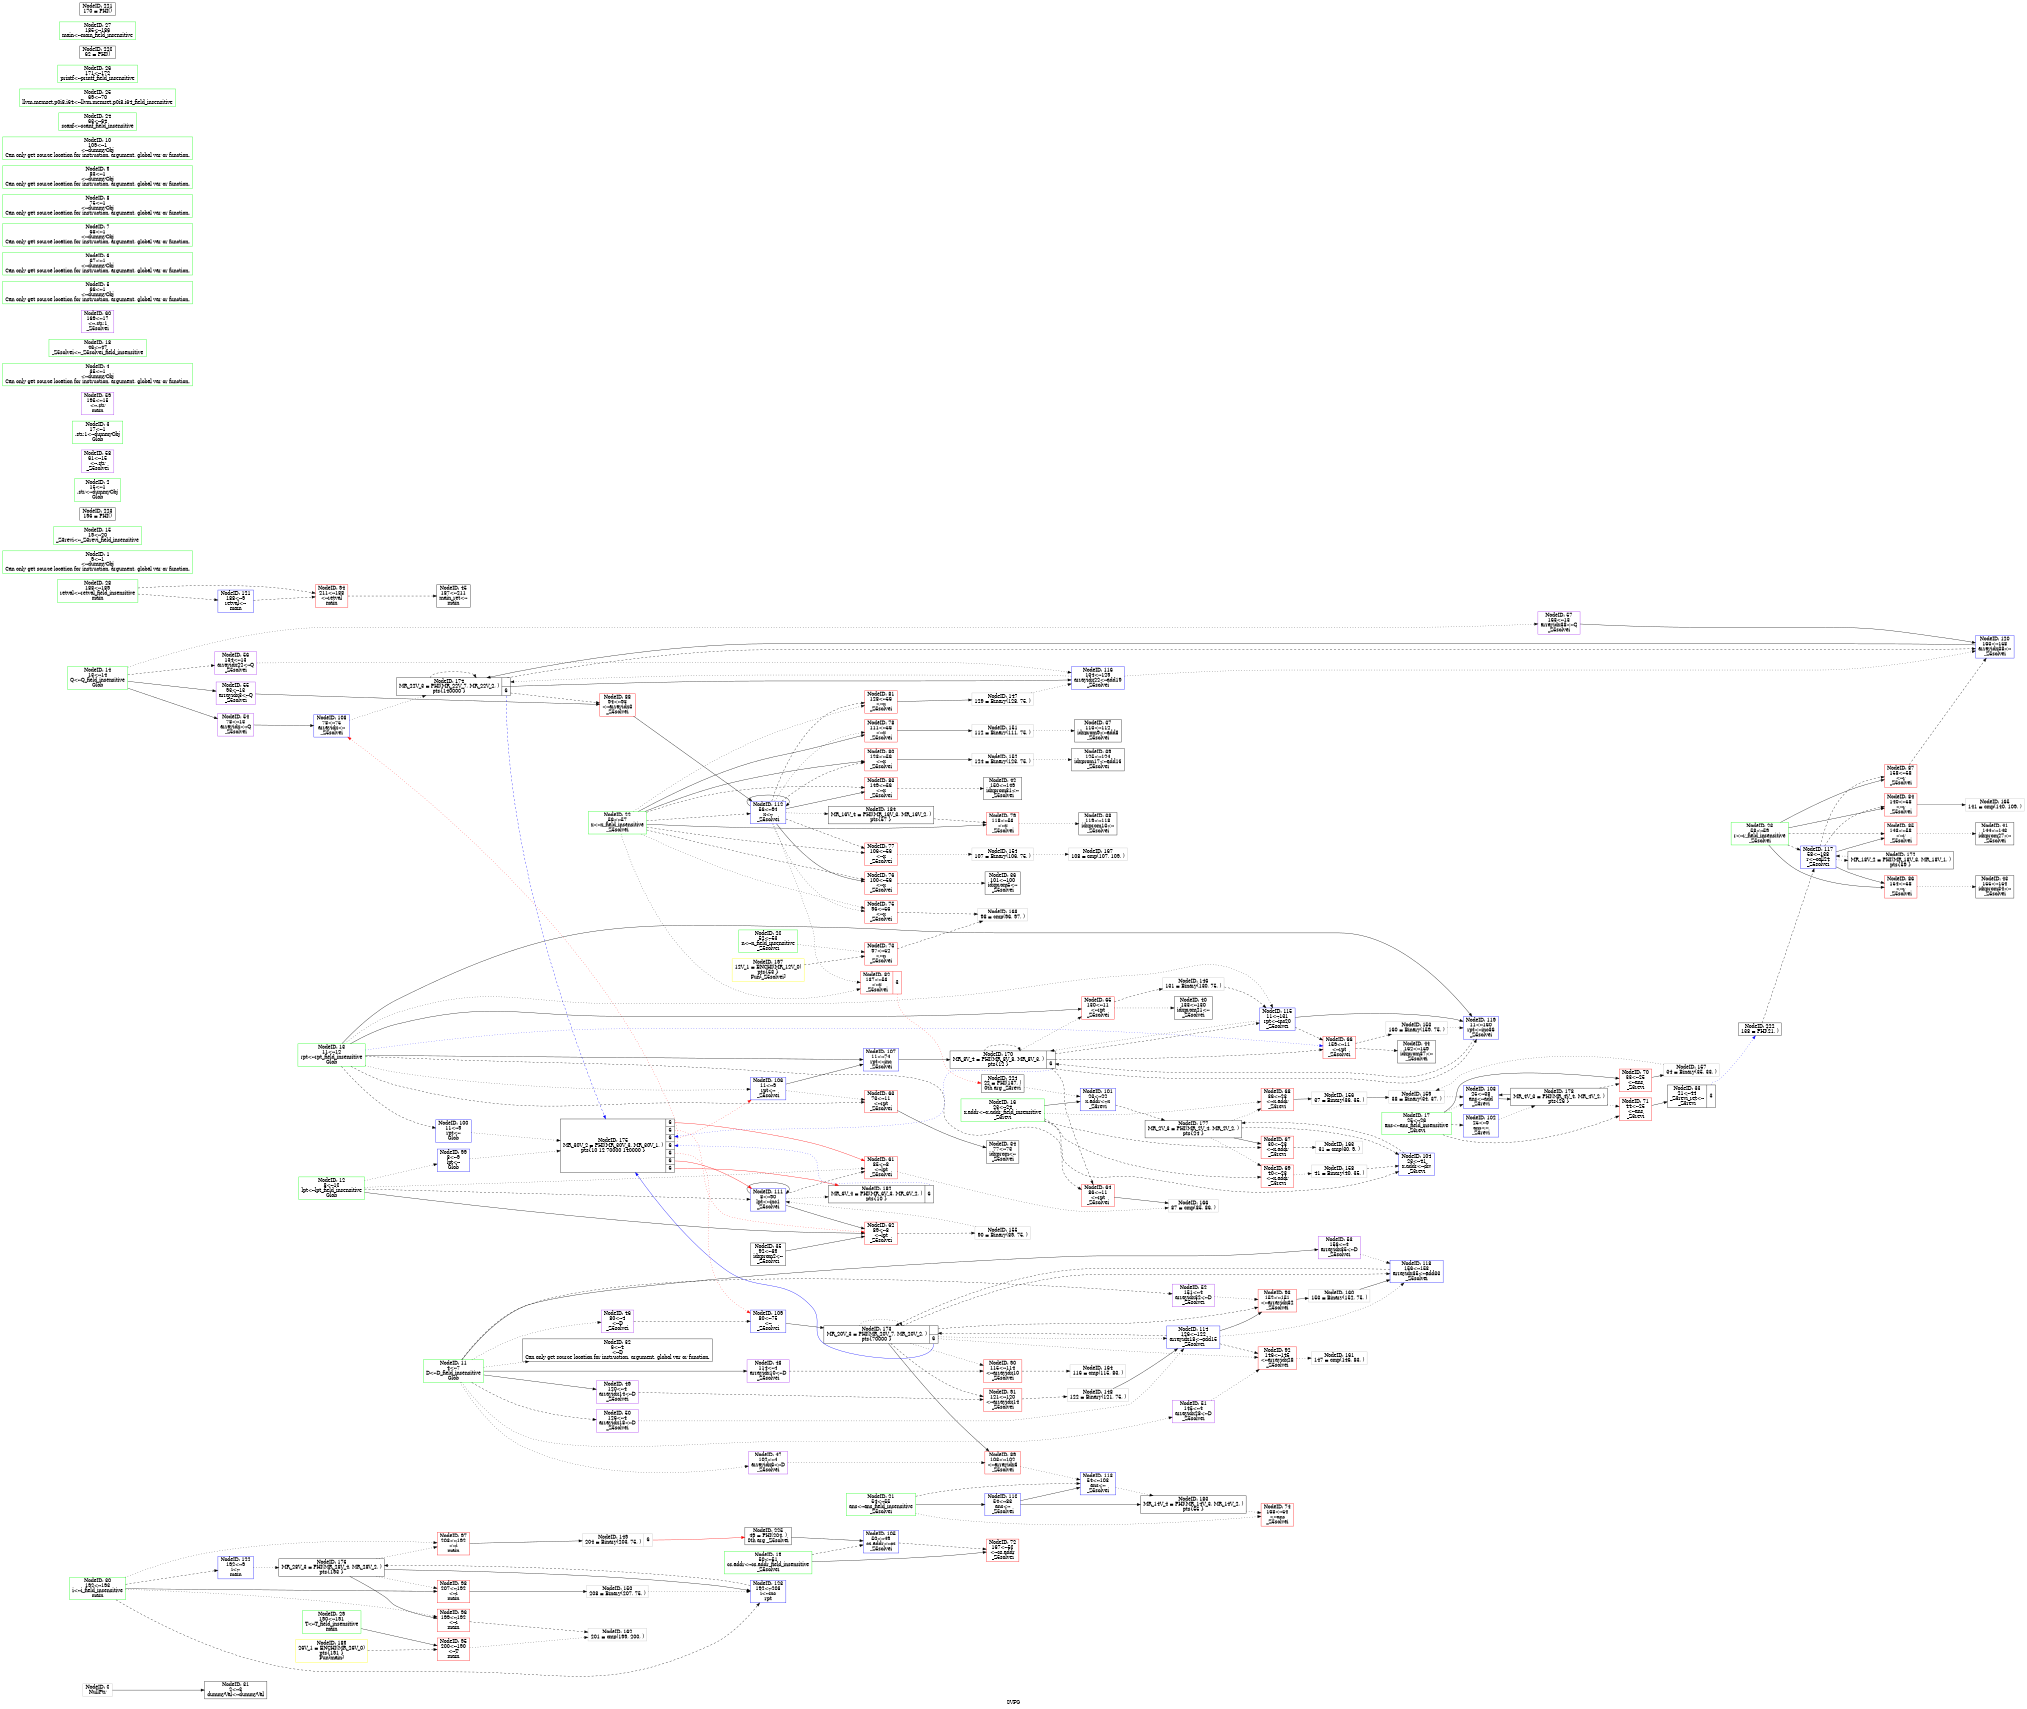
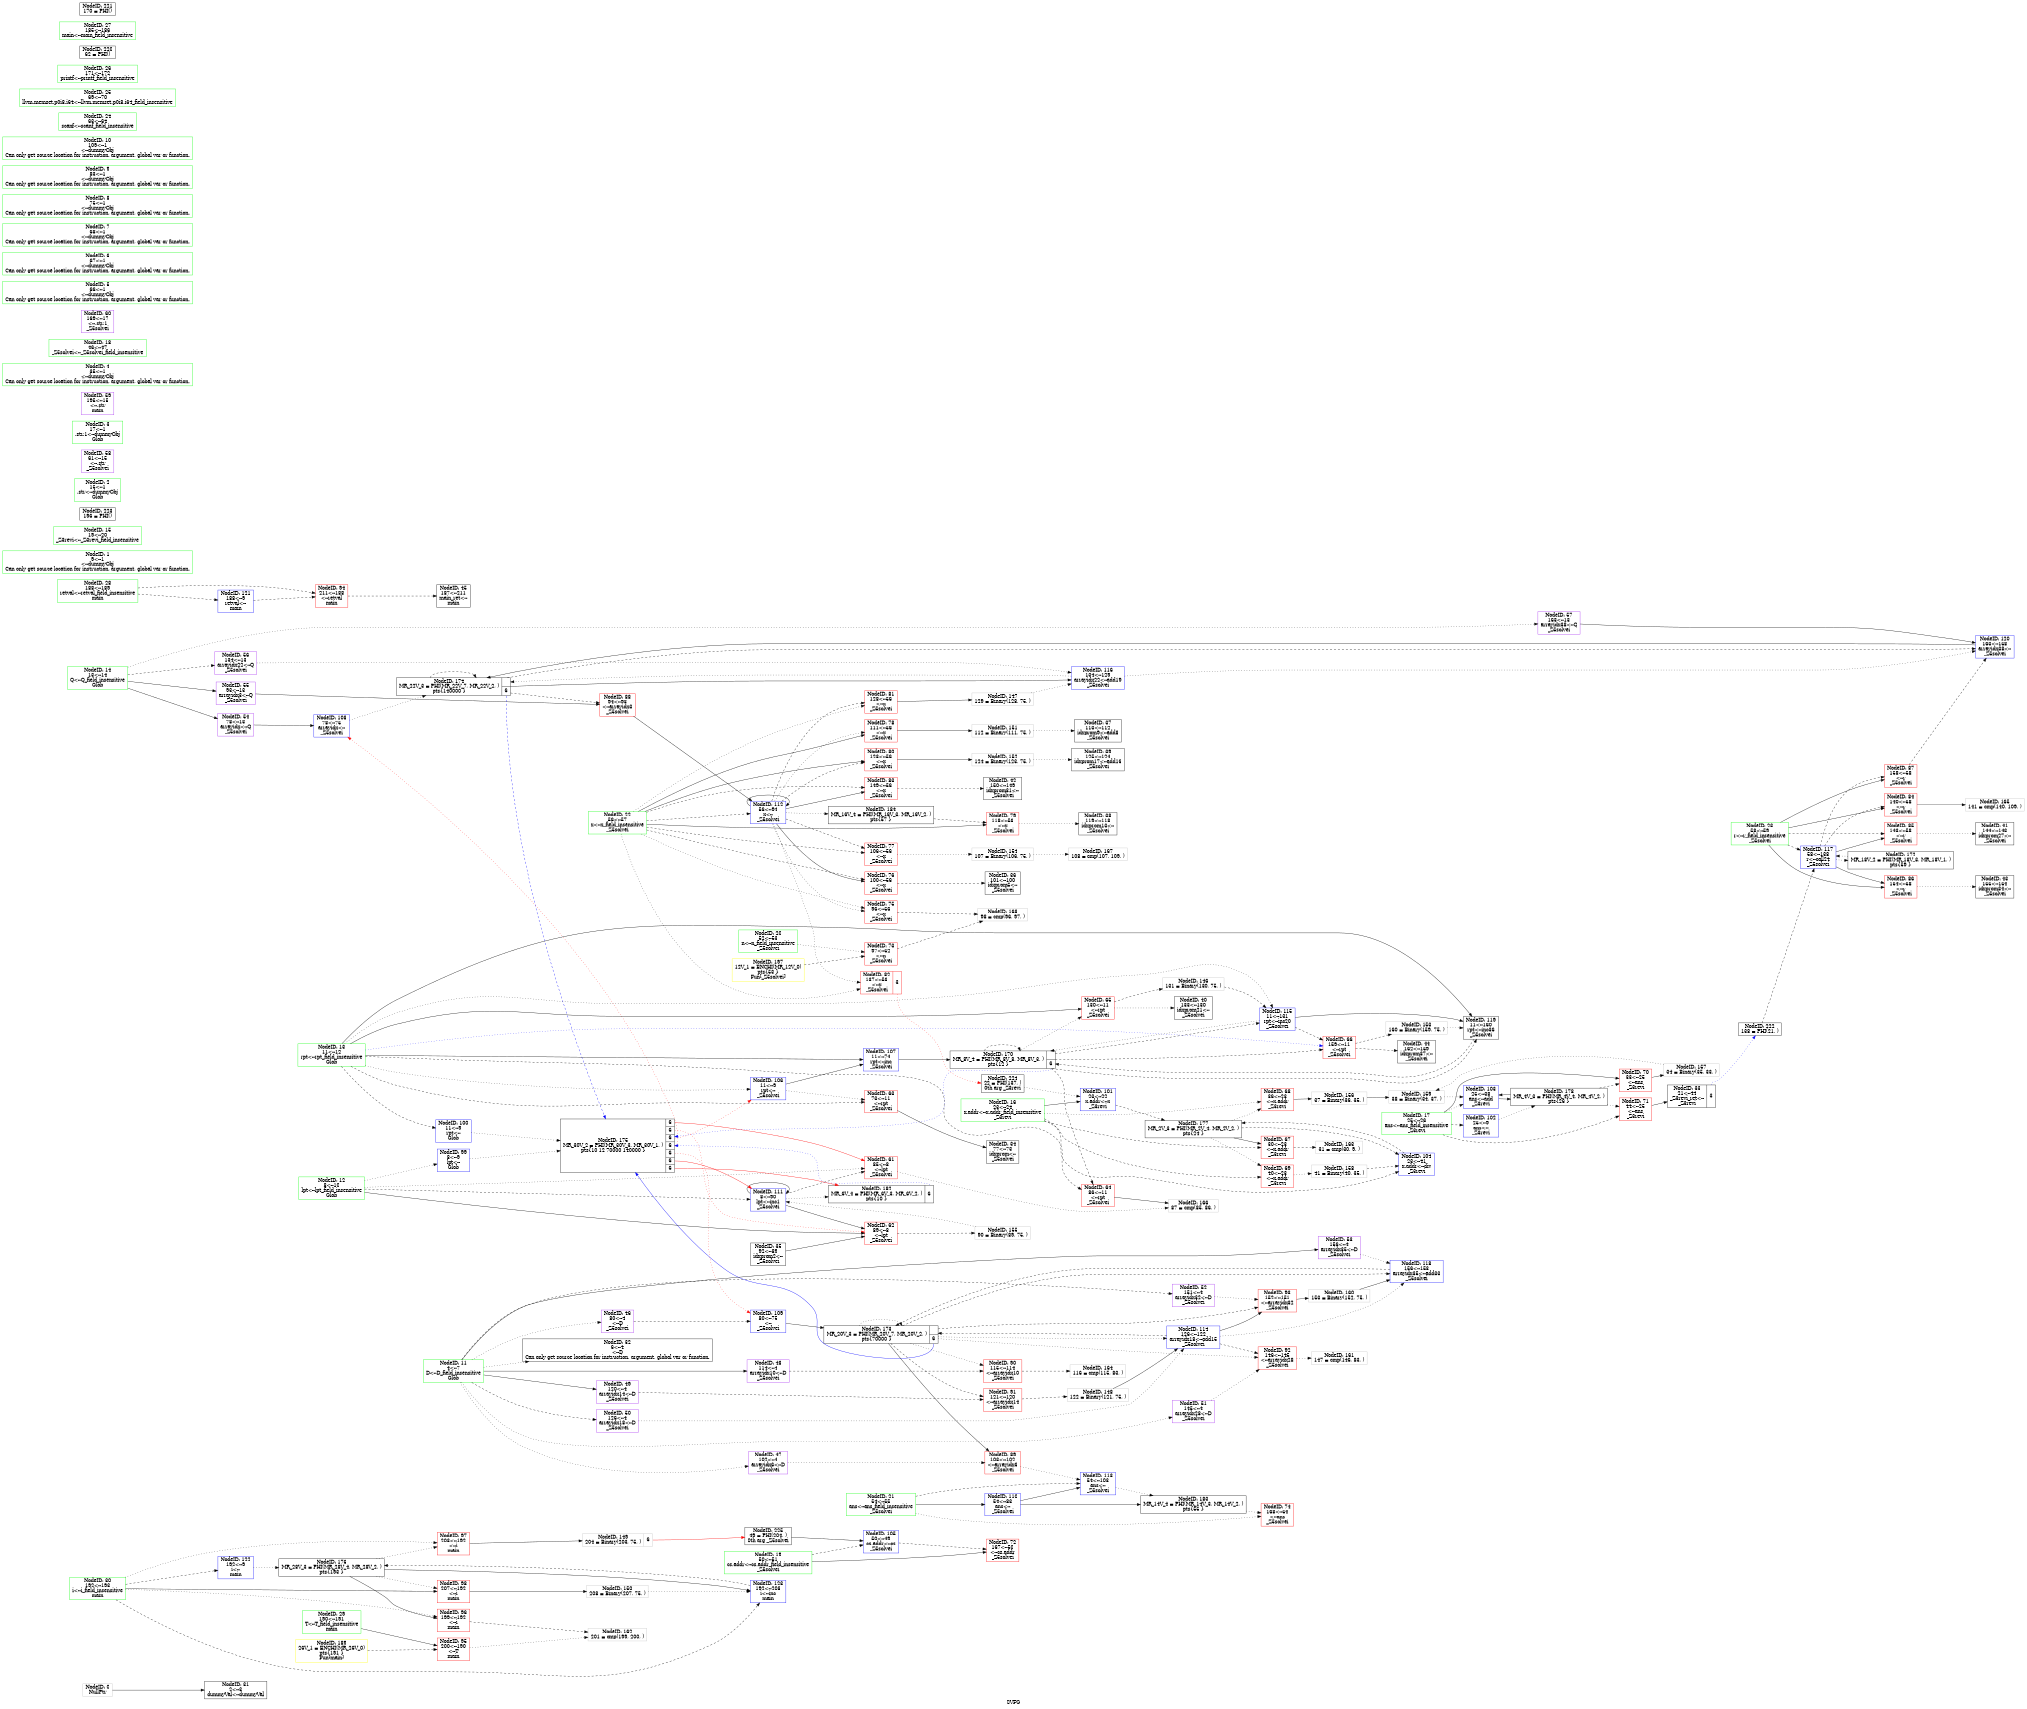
node "NodeID: 119": color blue -> black
node "NodeID: 123": text "rpt" -> "main"
